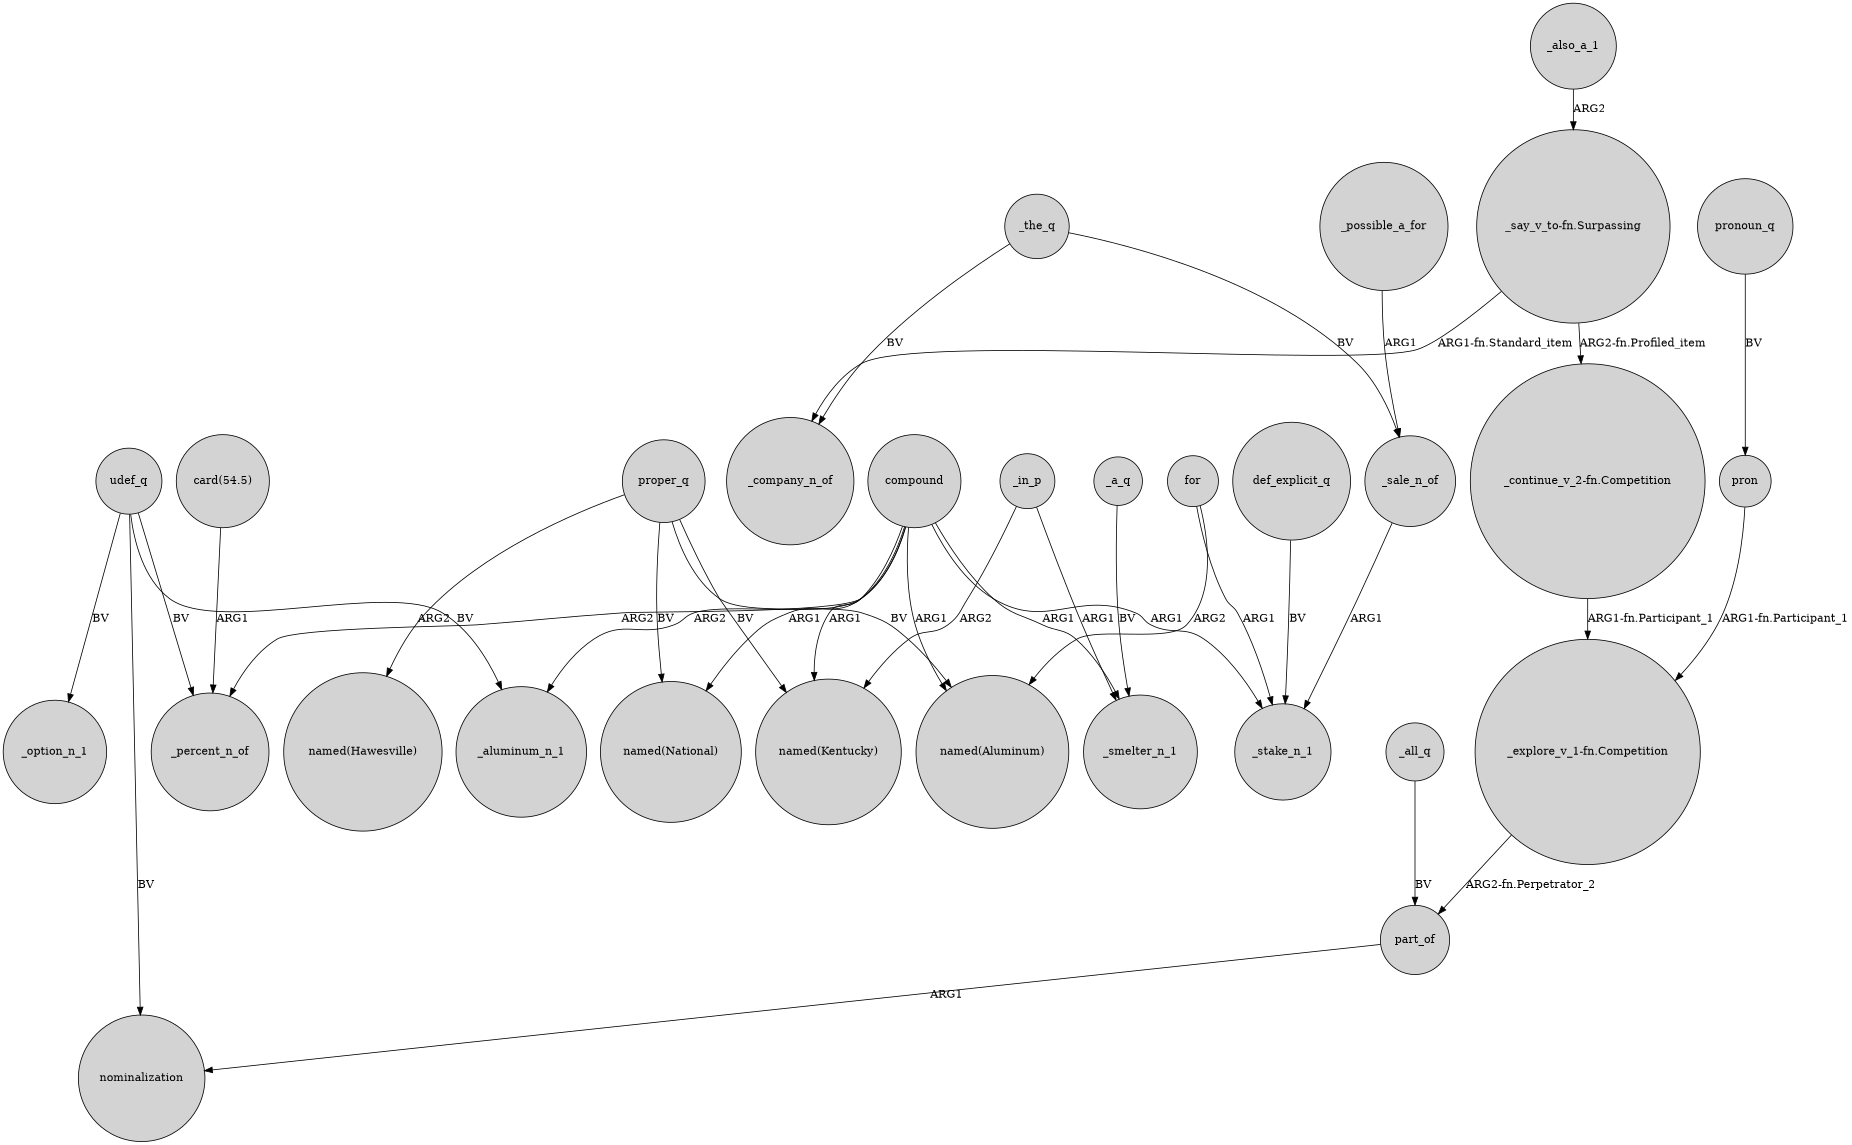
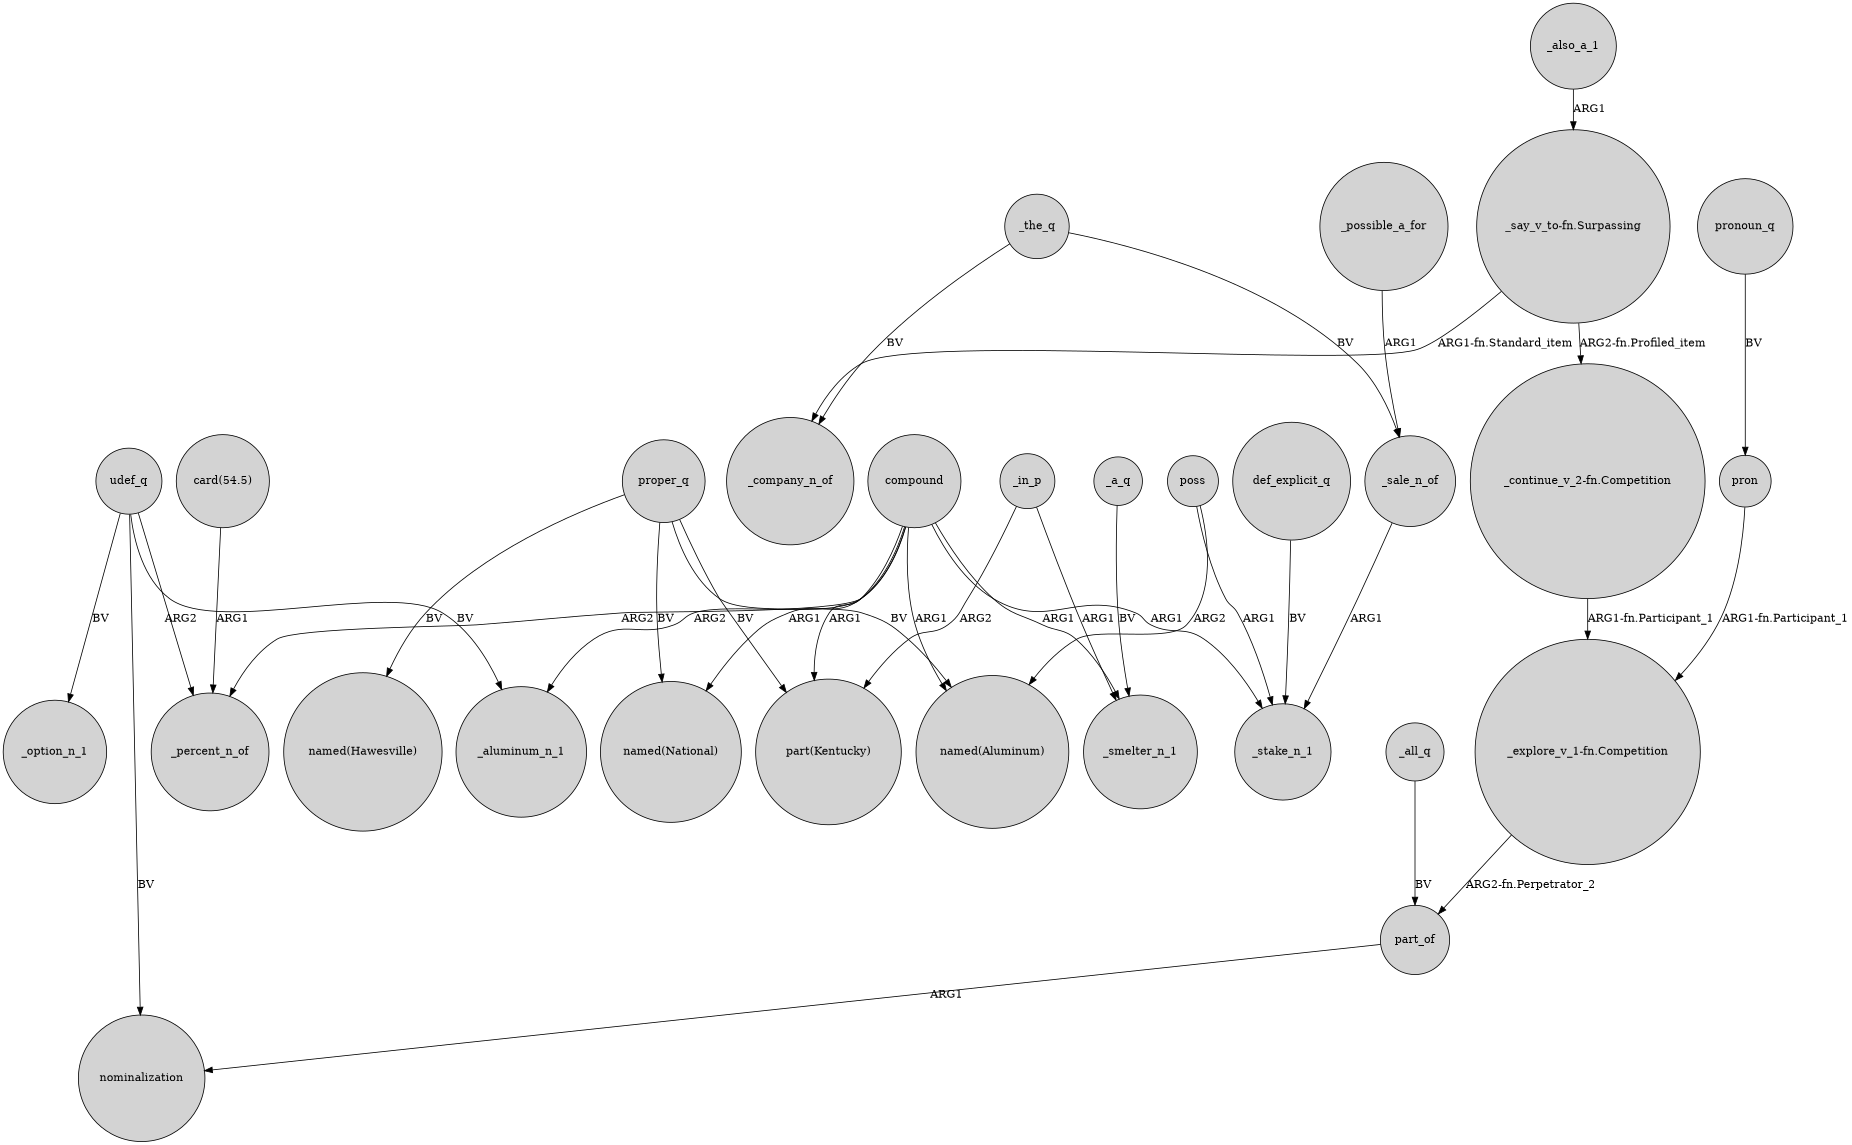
edge "_also_a_1" -> "_say_v_to-fn.Surpassing": label "ARG2" -> "ARG1"
node "for": label "for" -> "poss"
edge "udef_q" -> "_percent_n_of": label "BV" -> "ARG2"
edge "proper_q" -> "named(Hawesville)": label "ARG2" -> "BV"
node "named(Kentucky)": label "named(Kentucky)" -> "part(Kentucky)"
